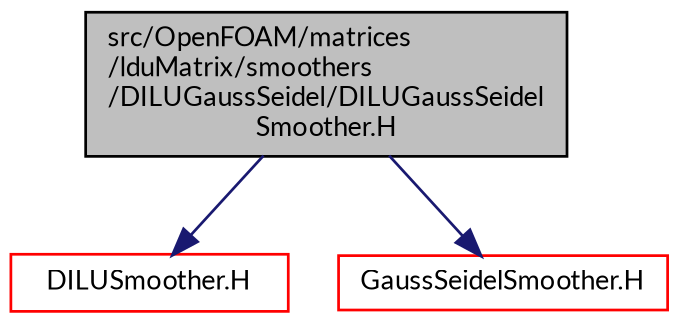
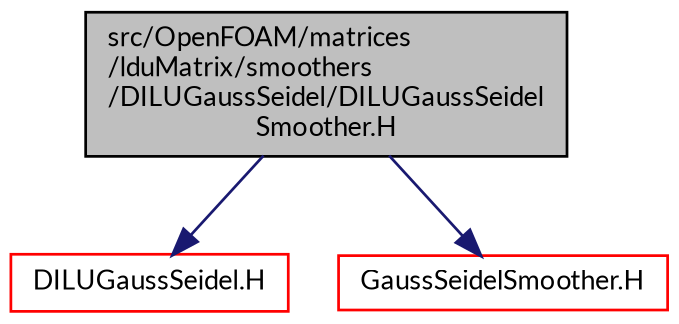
node "DILUSmoother.H": label "DILUSmoother.H" -> "DILUGaussSeidel.H"
